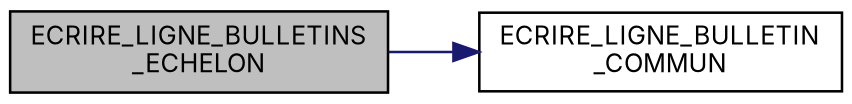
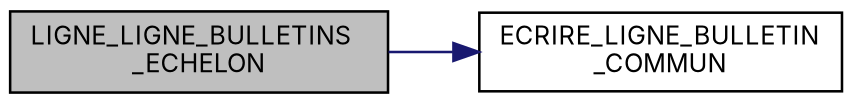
node "ECRIRE_LIGNE_BULLETINS _ECHELON": label "ECRIRE_LIGNE_BULLETINS _ECHELON" -> "LIGNE_LIGNE_BULLETINS _ECHELON"
